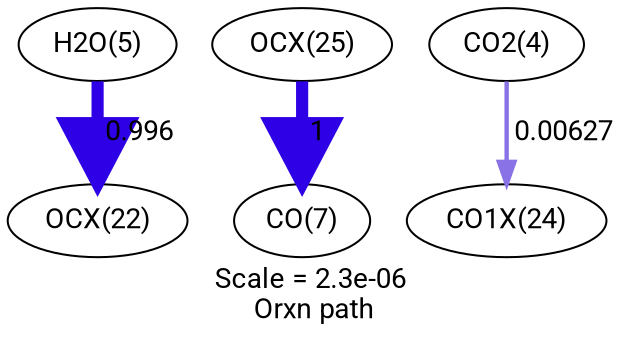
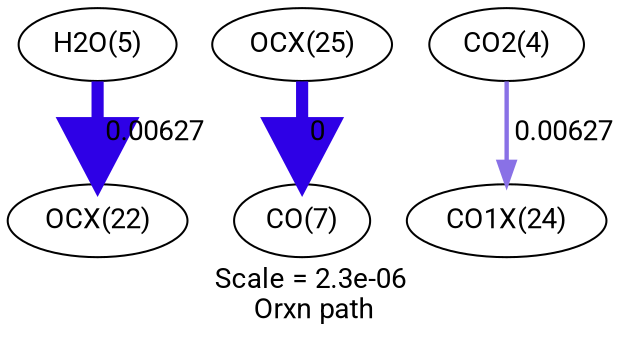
edge "H2O(5)" -> "OCX(22)": label " 0.996" -> " 0.00627"
edge "OCX(25)" -> "CO(7)": label " 1" -> " 0"
